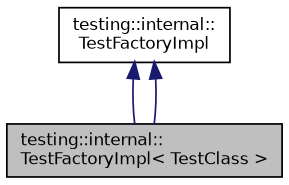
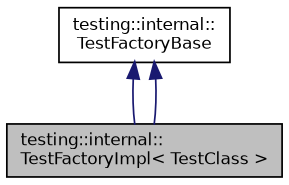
node "testing::internal:: TestFactoryImpl": label "testing::internal:: TestFactoryImpl" -> "testing::internal:: TestFactoryBase"
